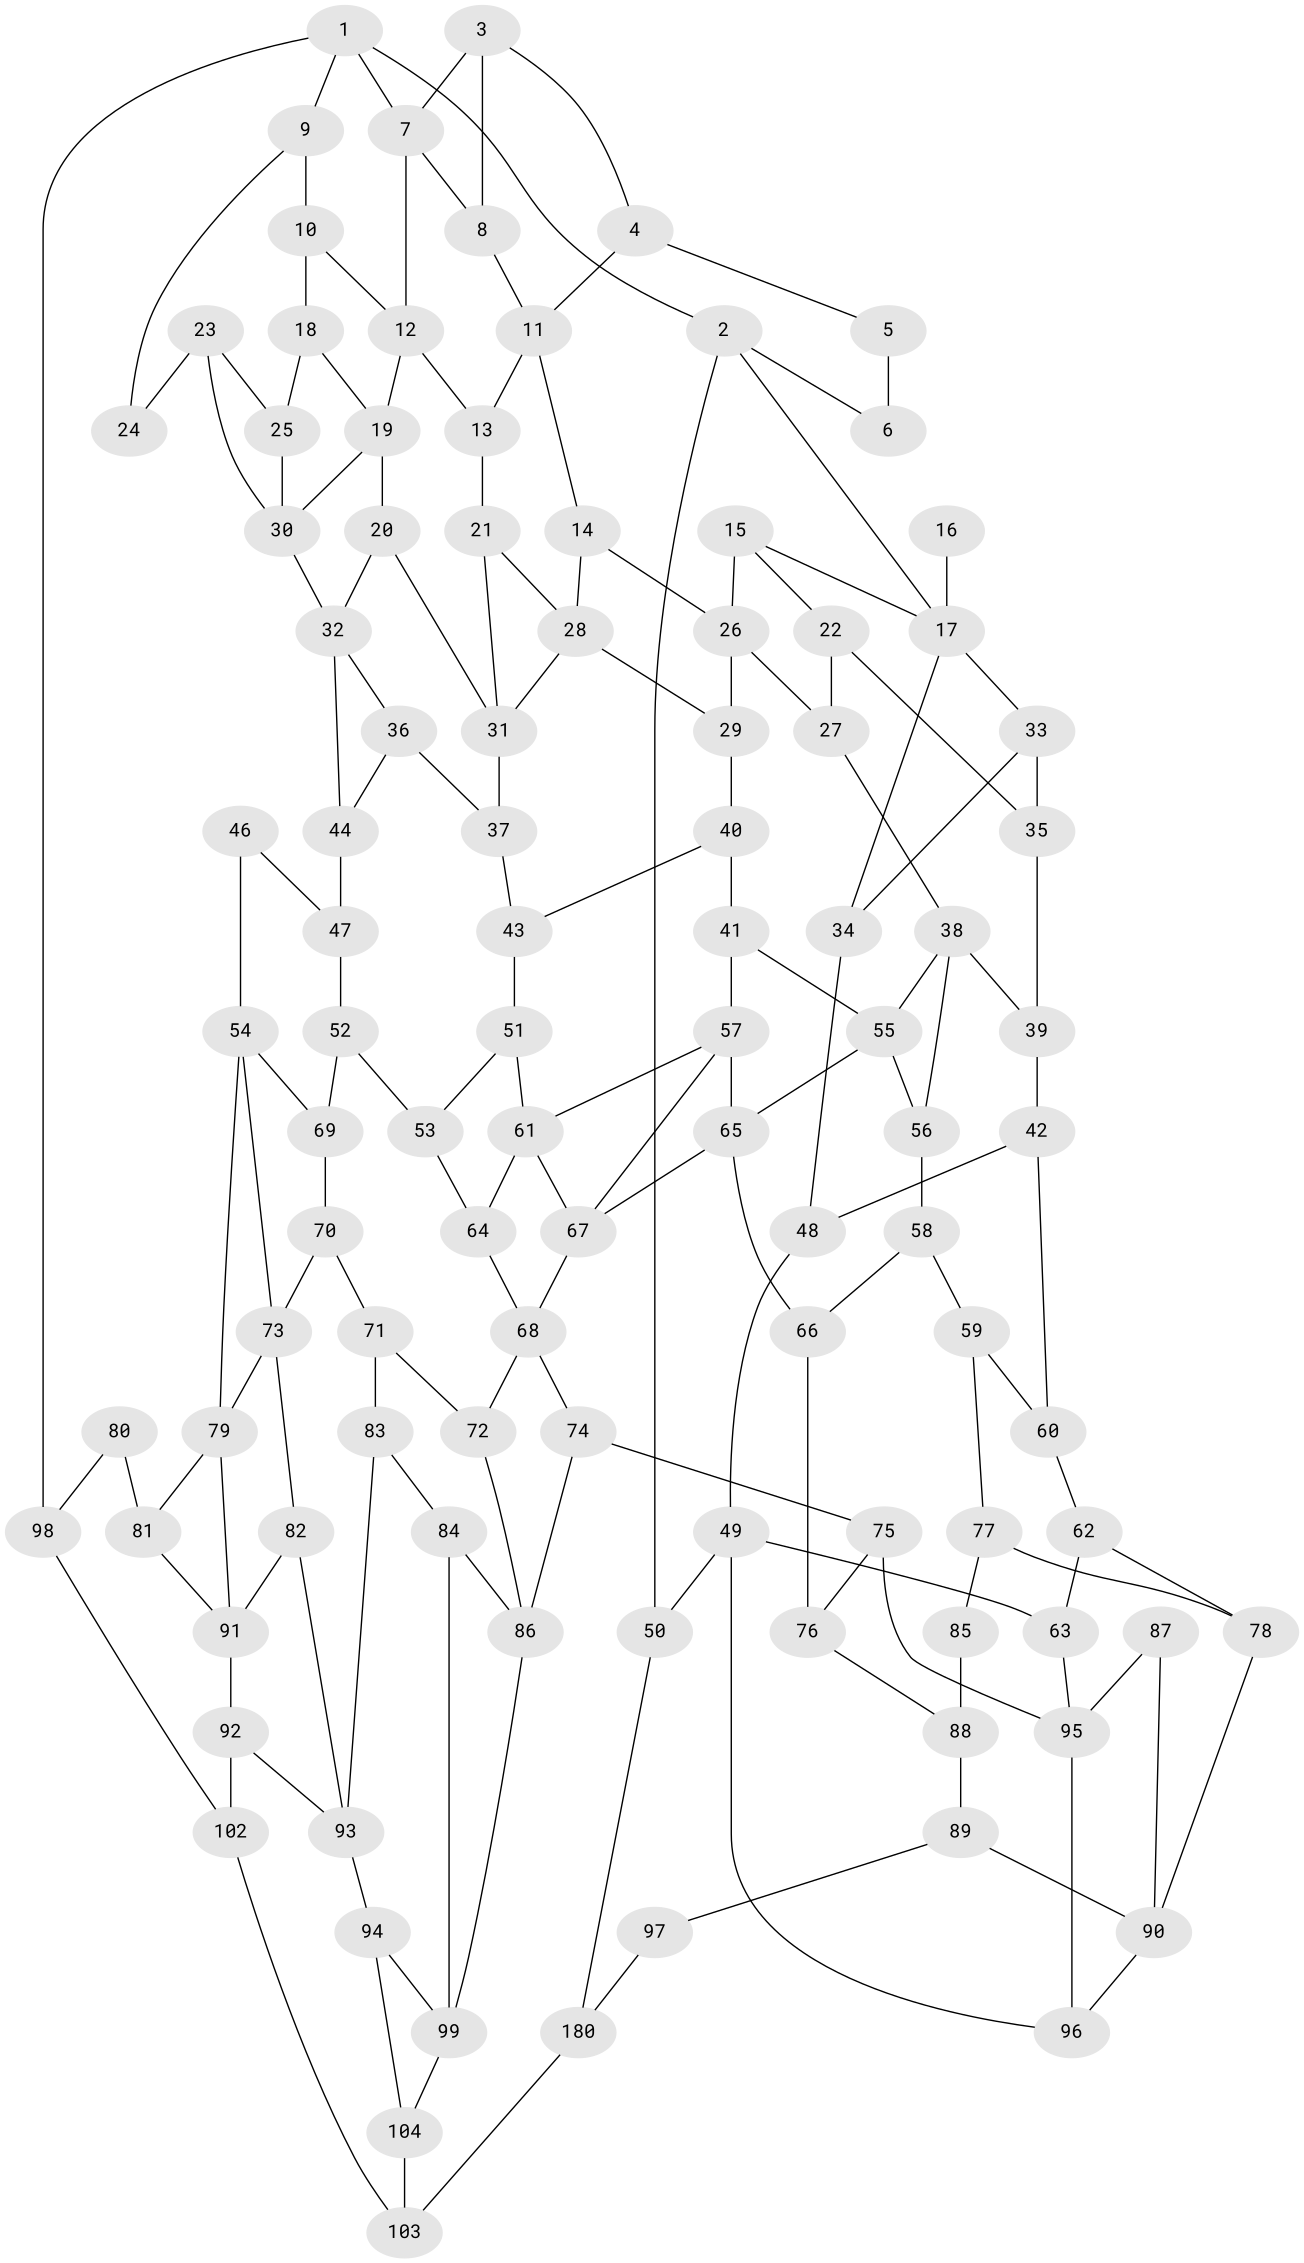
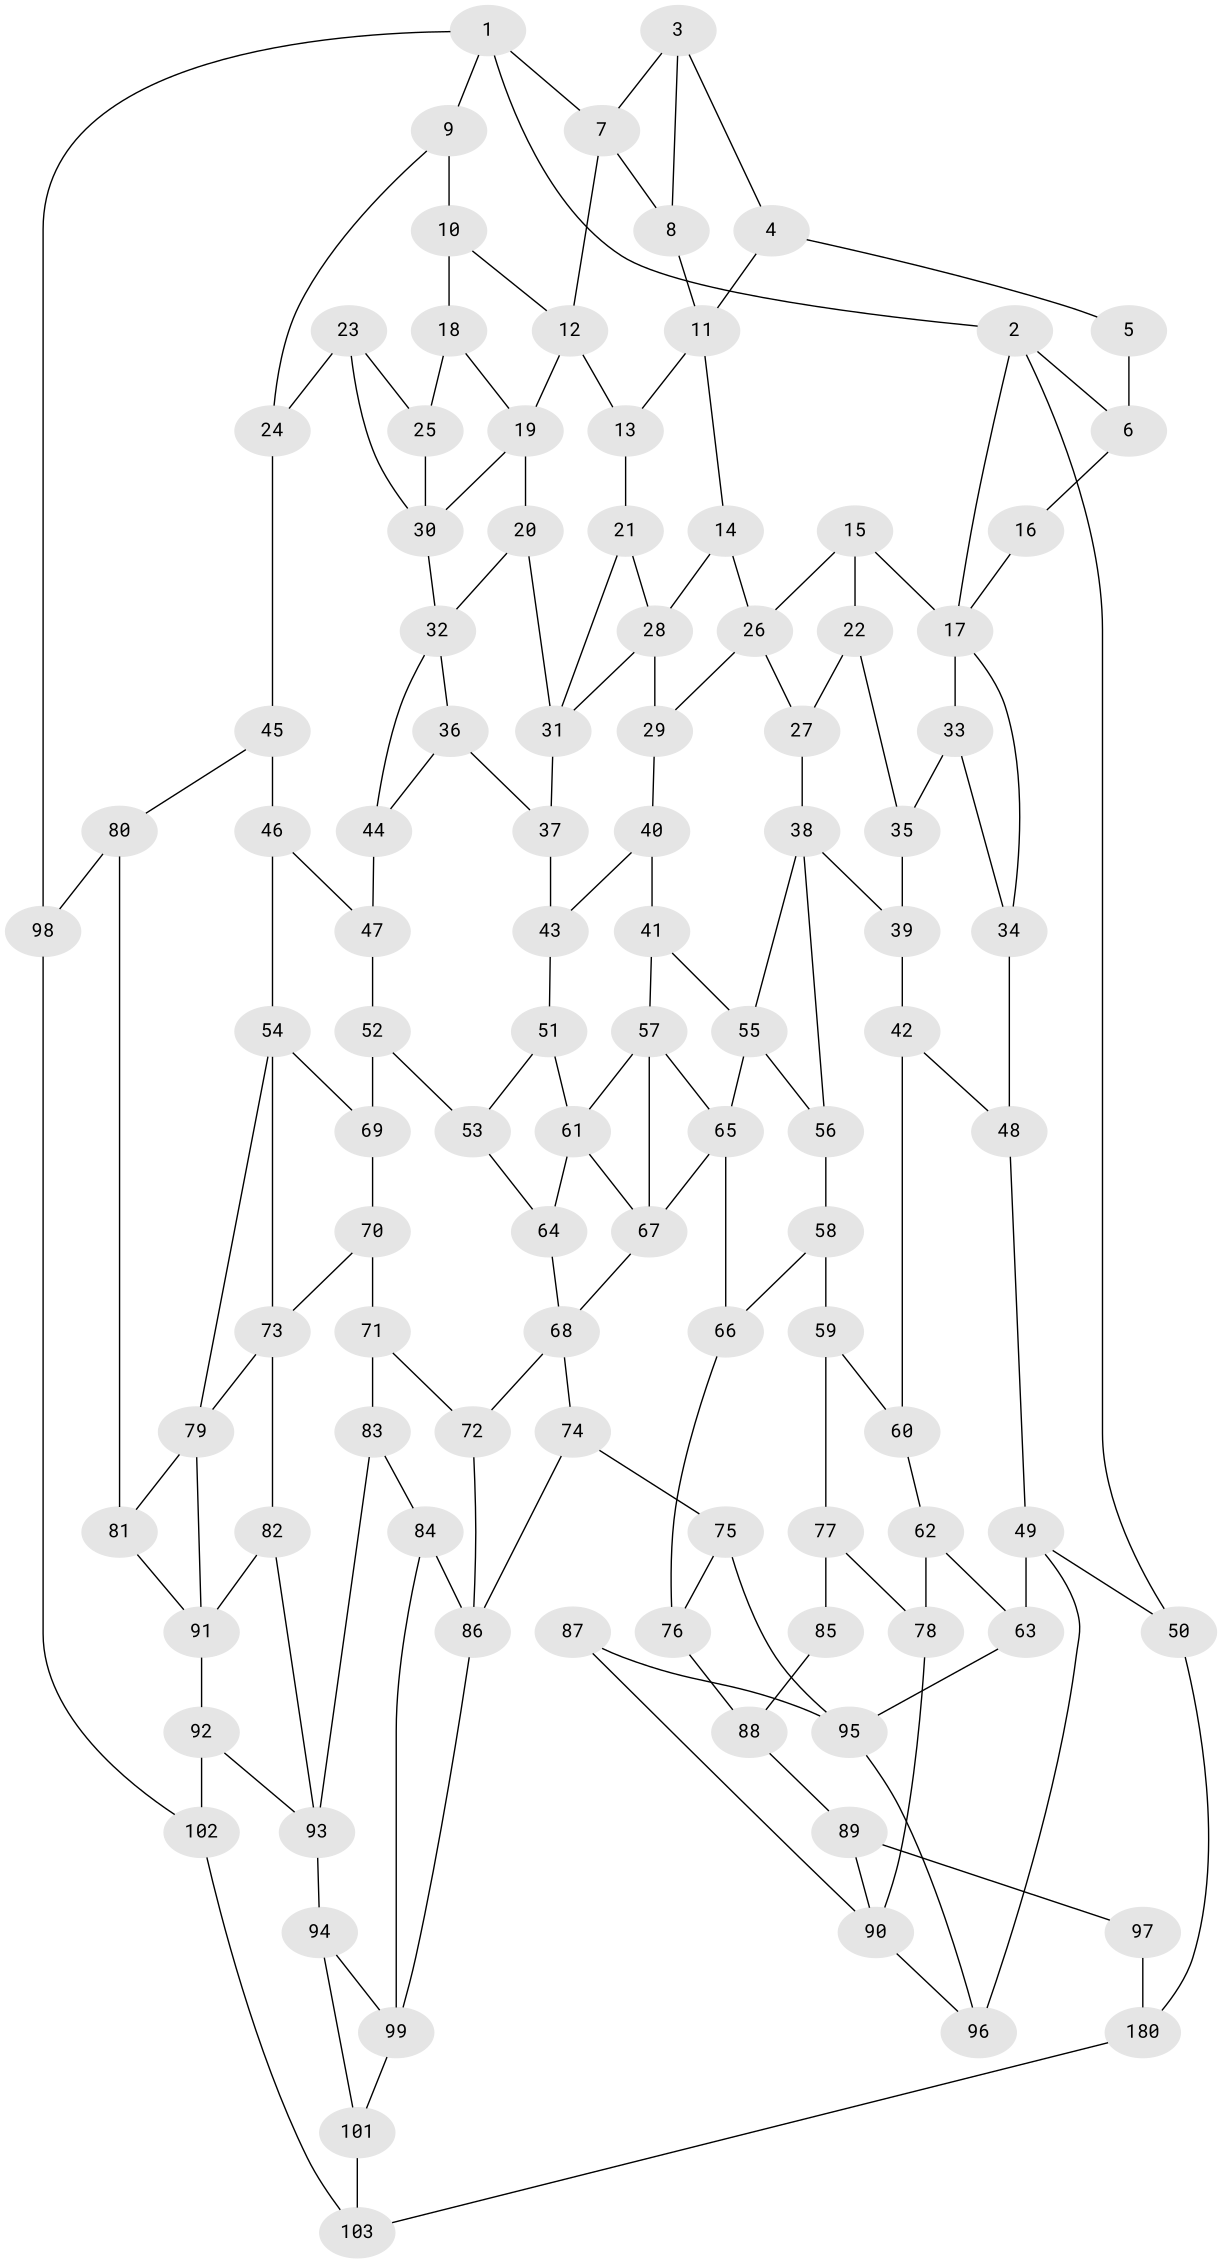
edge "6" -- "16": added
node "45": added
node "104": label "104" -> "101"
